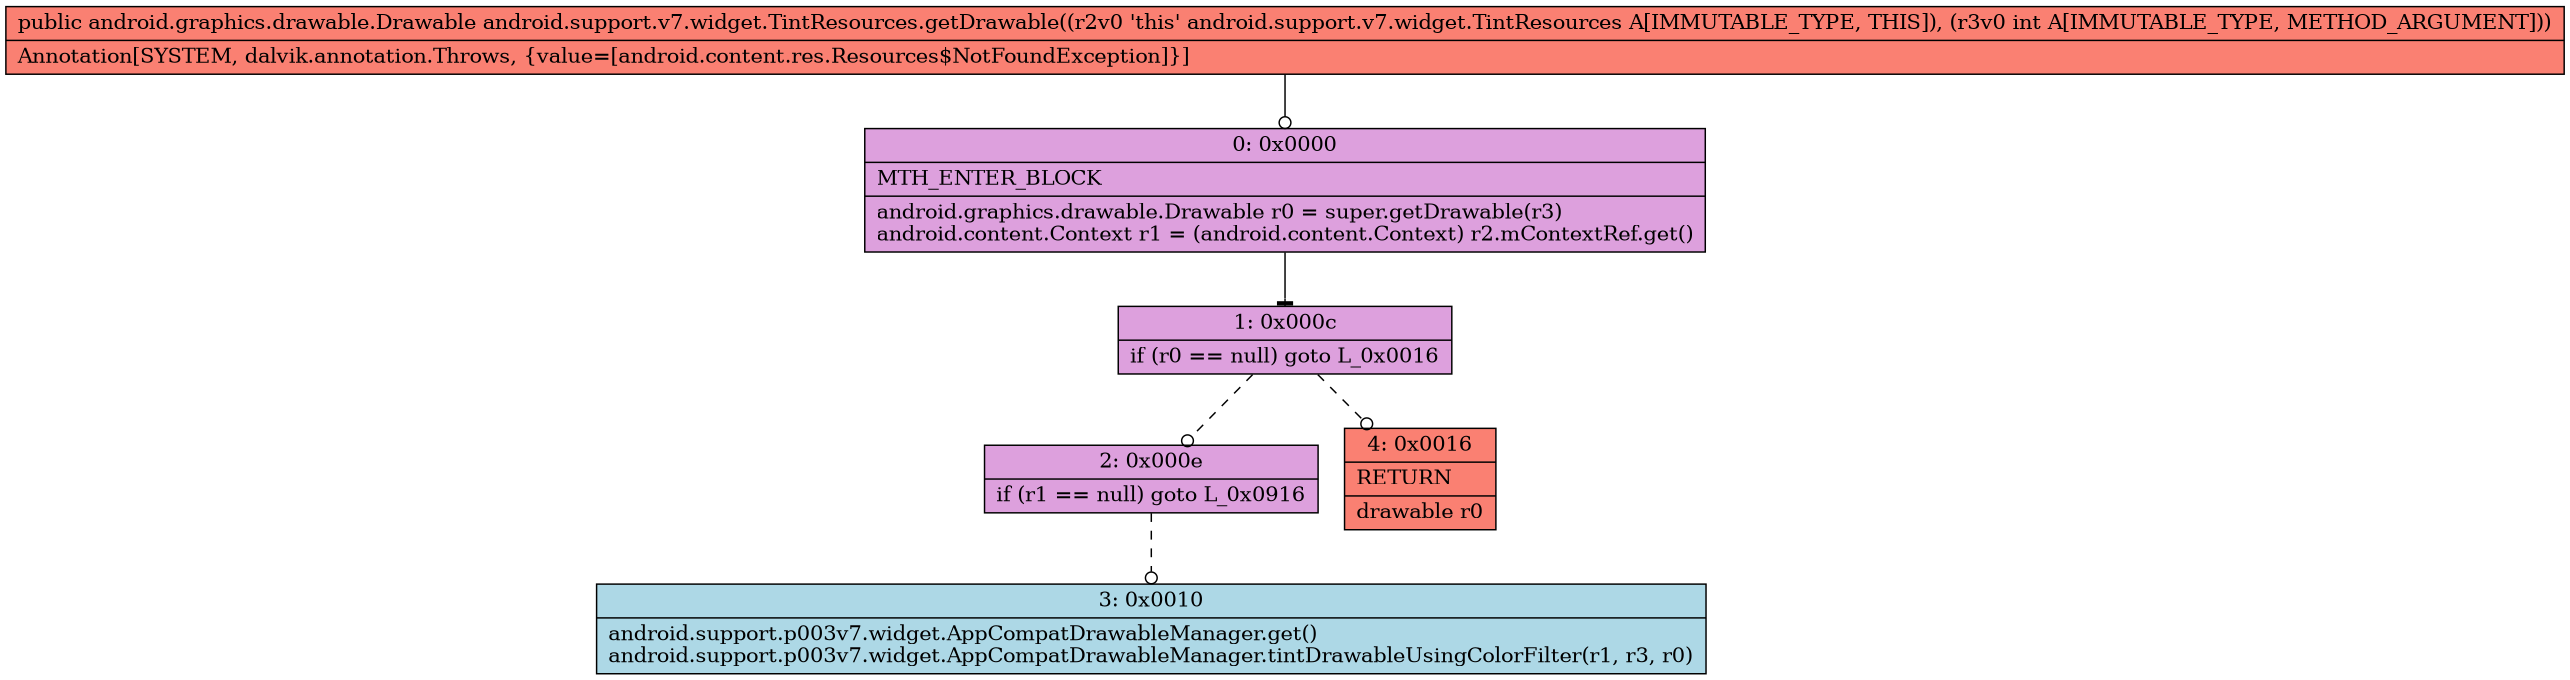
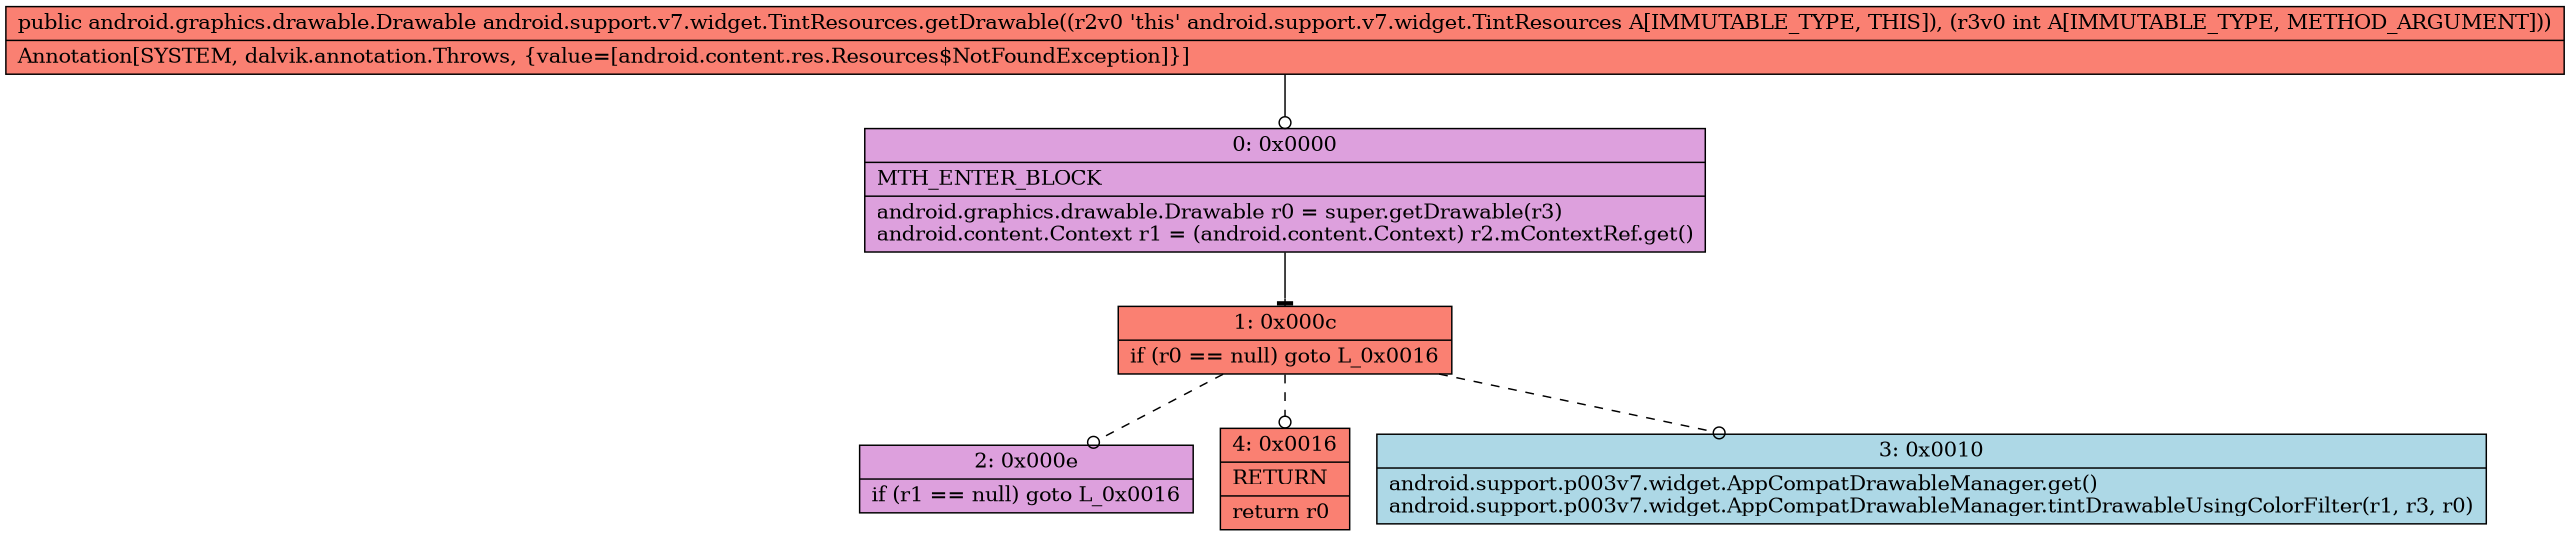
node "1: 0x000c": fillcolor plum -> salmon
node "2: 0x000e": text "if (r1 == null) goto L_0x0916" -> "if (r1 == null) goto L_0x0016"
node "4: 0x0016": text "drawable r0" -> "return r0"
edge "2: 0x000e" -> "3: 0x0010": now "1: 0x000c" -> "3: 0x0010"
